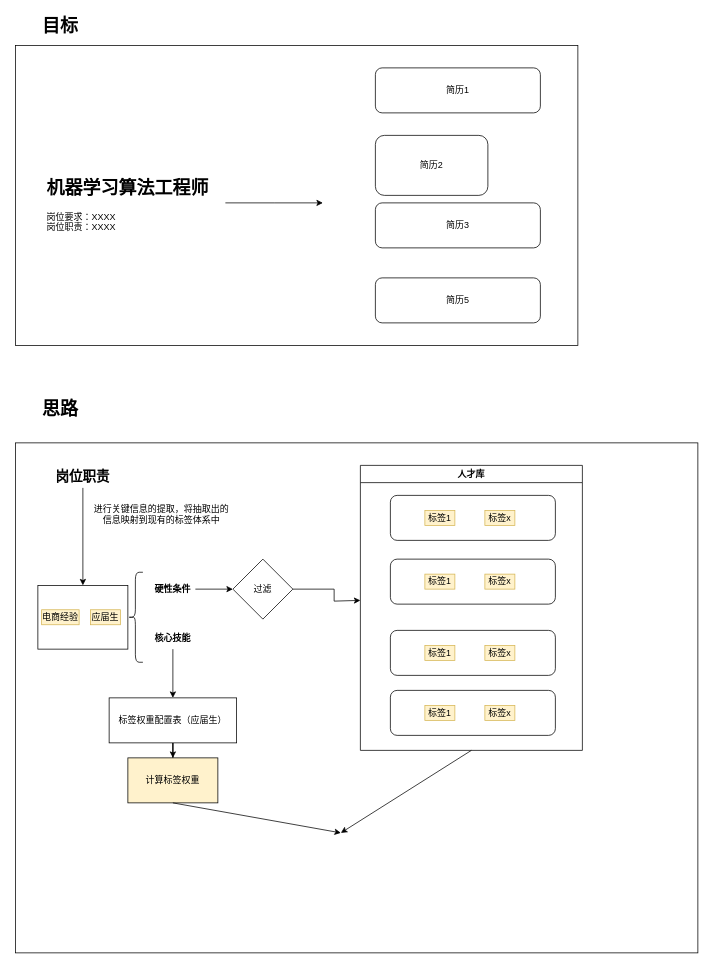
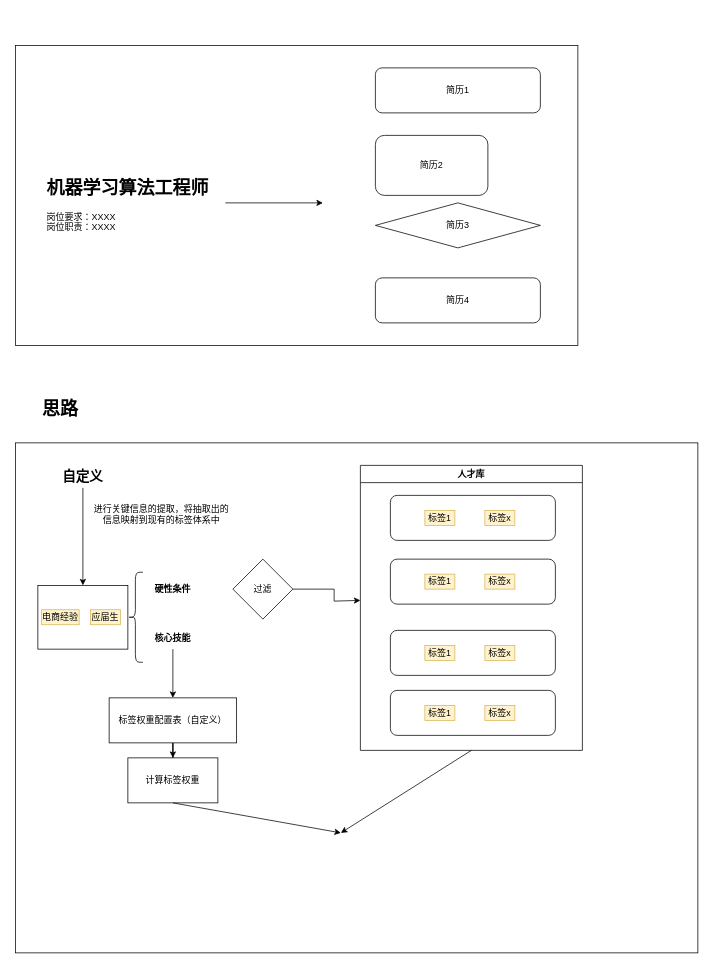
node "目标": removed
node "简历3": shape rounded rectangle -> diamond
node "简历5": label "简历5" -> "简历4"
node "岗位职责": label "岗位职责" -> "自定义"
edge "硬性条件" -> "过滤": removed
node "标签权重配置表（应届生）": label "标签权重配置表（应届生）" -> "标签权重配置表（自定义）"
node "计算标签权重": fillcolor #fff2cc -> #ffffff
